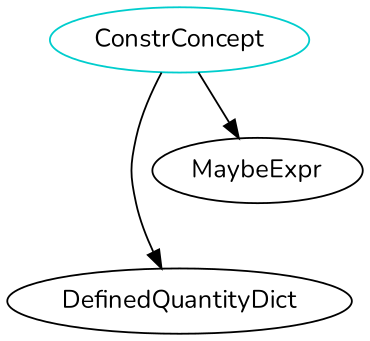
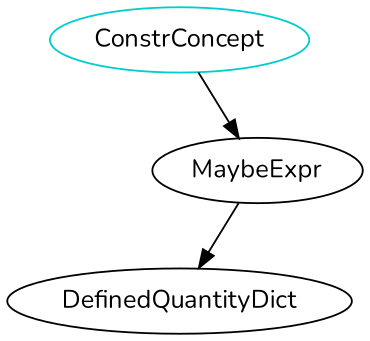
edge "ConstrConcept" -> "DefinedQuantityDict": now "MaybeExpr" -> "DefinedQuantityDict"
